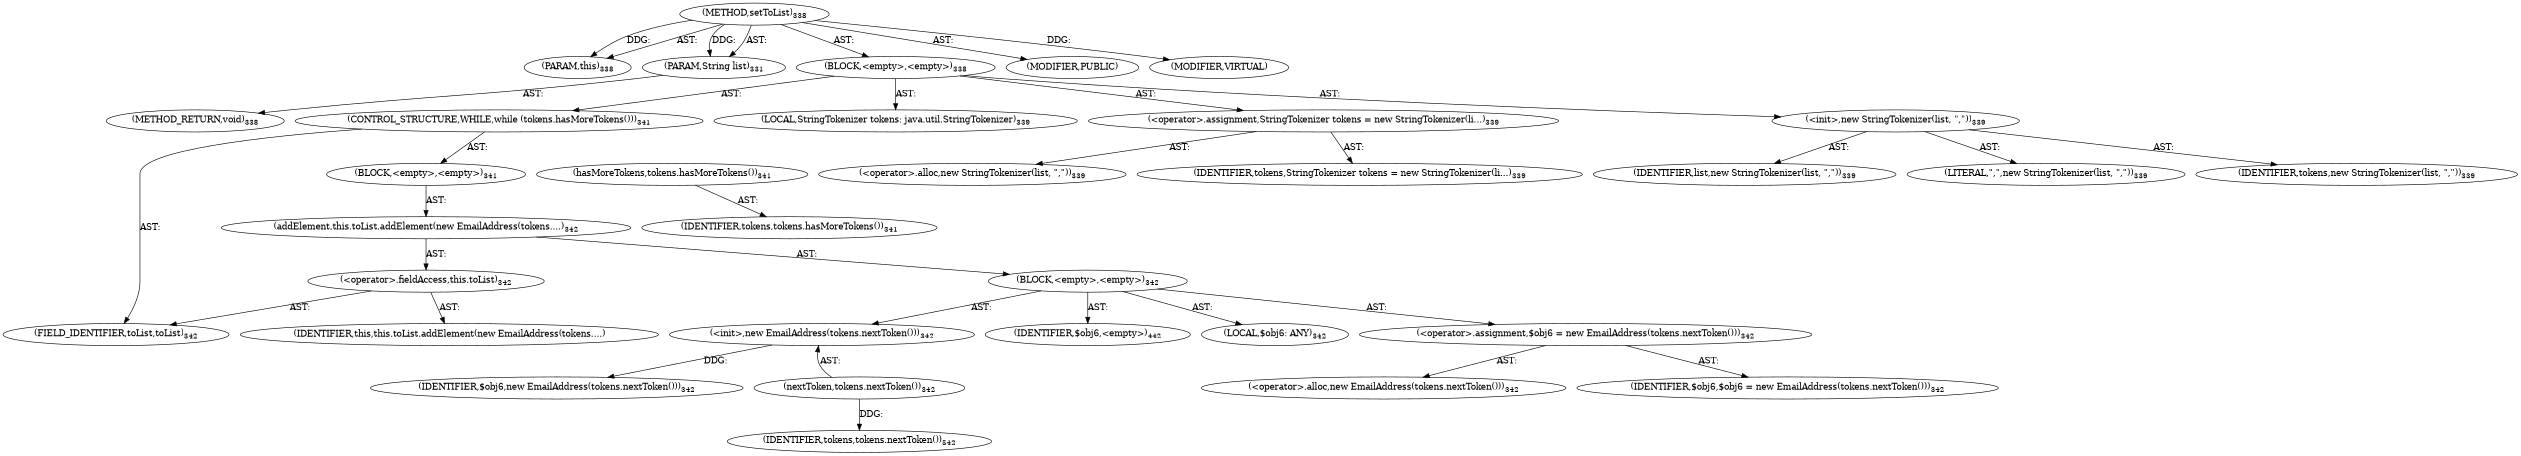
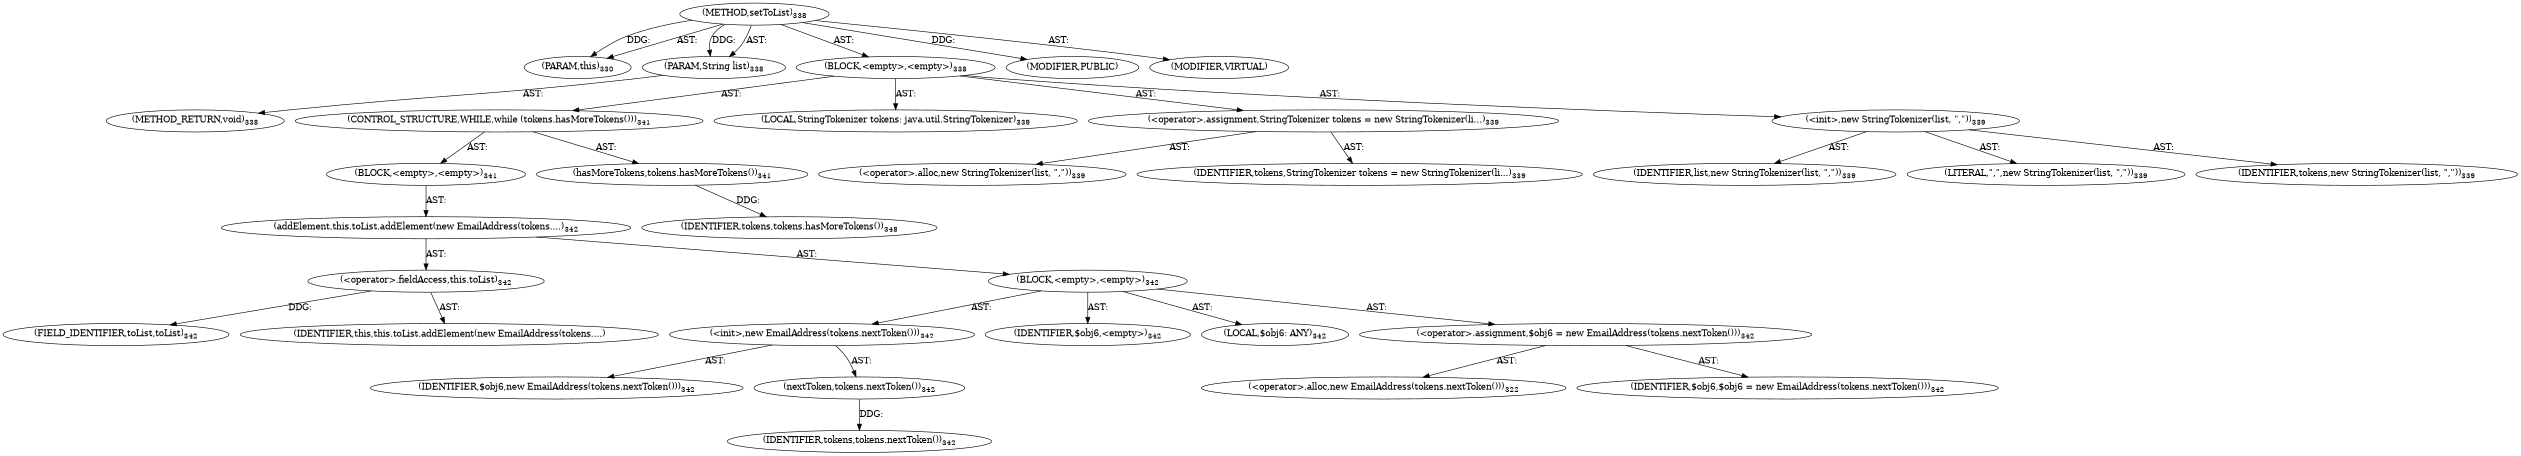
edge "(METHOD,setToList)" -> "(MODIFIER,PUBLIC)": label "AST: " -> "DDG: "
edge "(METHOD,setToList)" -> "(MODIFIER,VIRTUAL)": label "DDG: " -> "AST: "
node "(PARAM,this)": text "338" -> "330"
node "(PARAM,String list)": text "331" -> "338"
edge "(CONTROL_STRUCTURE,WHILE,while (tokens.hasMoreTokens()))" -> "(FIELD_IDENTIFIER,toList,toList)": now "(CONTROL_STRUCTURE,WHILE,while (tokens.hasMoreTokens()))" -> "(hasMoreTokens,tokens.hasMoreTokens())"
edge "(hasMoreTokens,tokens.hasMoreTokens())" -> "(IDENTIFIER,tokens,tokens.hasMoreTokens())": label "AST: " -> "DDG: "
node "(IDENTIFIER,tokens,tokens.hasMoreTokens())": text "341" -> "348"
edge "(<operator>.fieldAccess,this.toList)" -> "(FIELD_IDENTIFIER,toList,toList)": label "AST: " -> "DDG: "
node "(IDENTIFIER,$obj6,<empty>)": text "442" -> "342"
edge "(<init>,new EmailAddress(tokens.nextToken()))" -> "(IDENTIFIER,$obj6,new EmailAddress(tokens.nextToken()))": label "DDG: " -> "AST: "
edge "(nextToken,tokens.nextToken())" -> "(<init>,new EmailAddress(tokens.nextToken()))": reversed
node "(<operator>.alloc,new EmailAddress(tokens.nextToken()))": text "342" -> "322"
node "(IDENTIFIER,tokens,tokens.nextToken())": text "542" -> "342"
